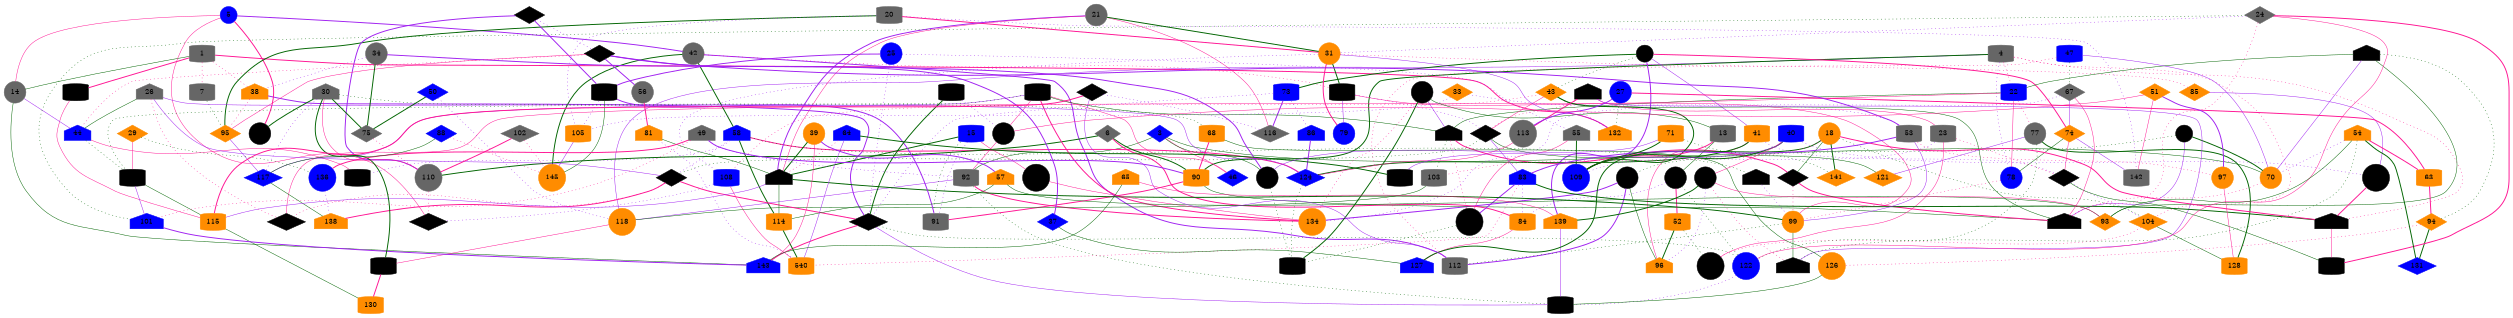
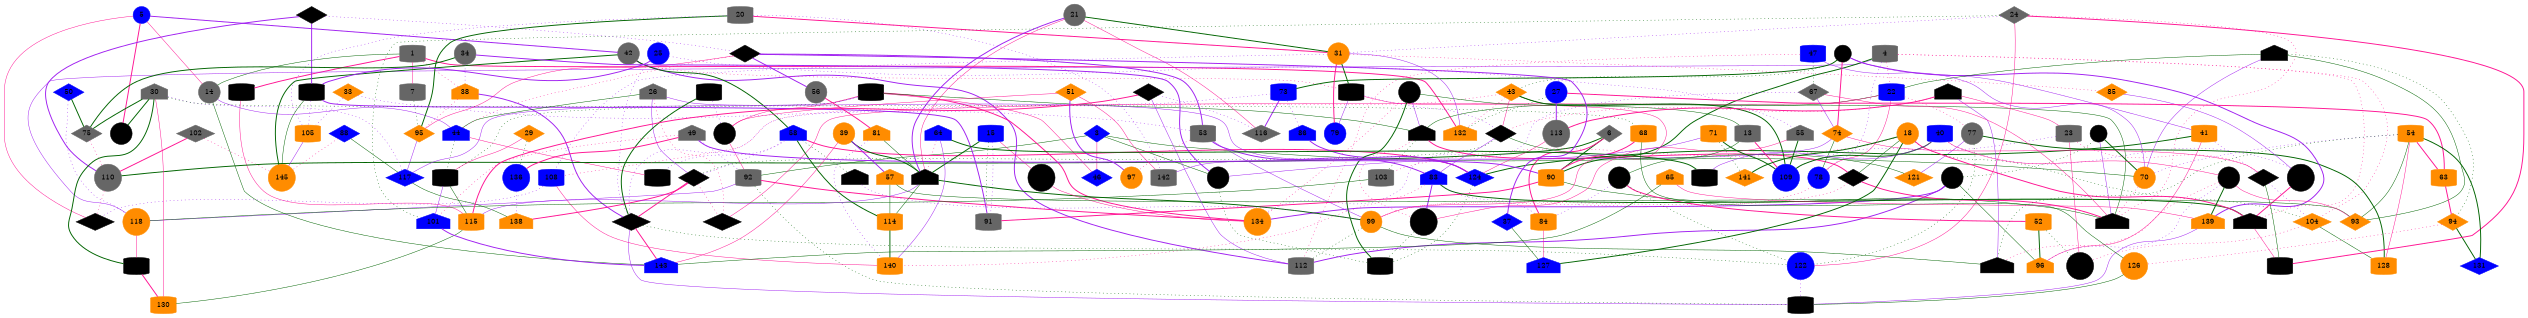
edge "1" -- "7": style dotted -> solid
node "54": shape house -> cylinder
edge "30" -- "110": now "30" -- "130"
edge "97" -- "128": now "54" -- "128"
node "540": label "540" -> "140"
